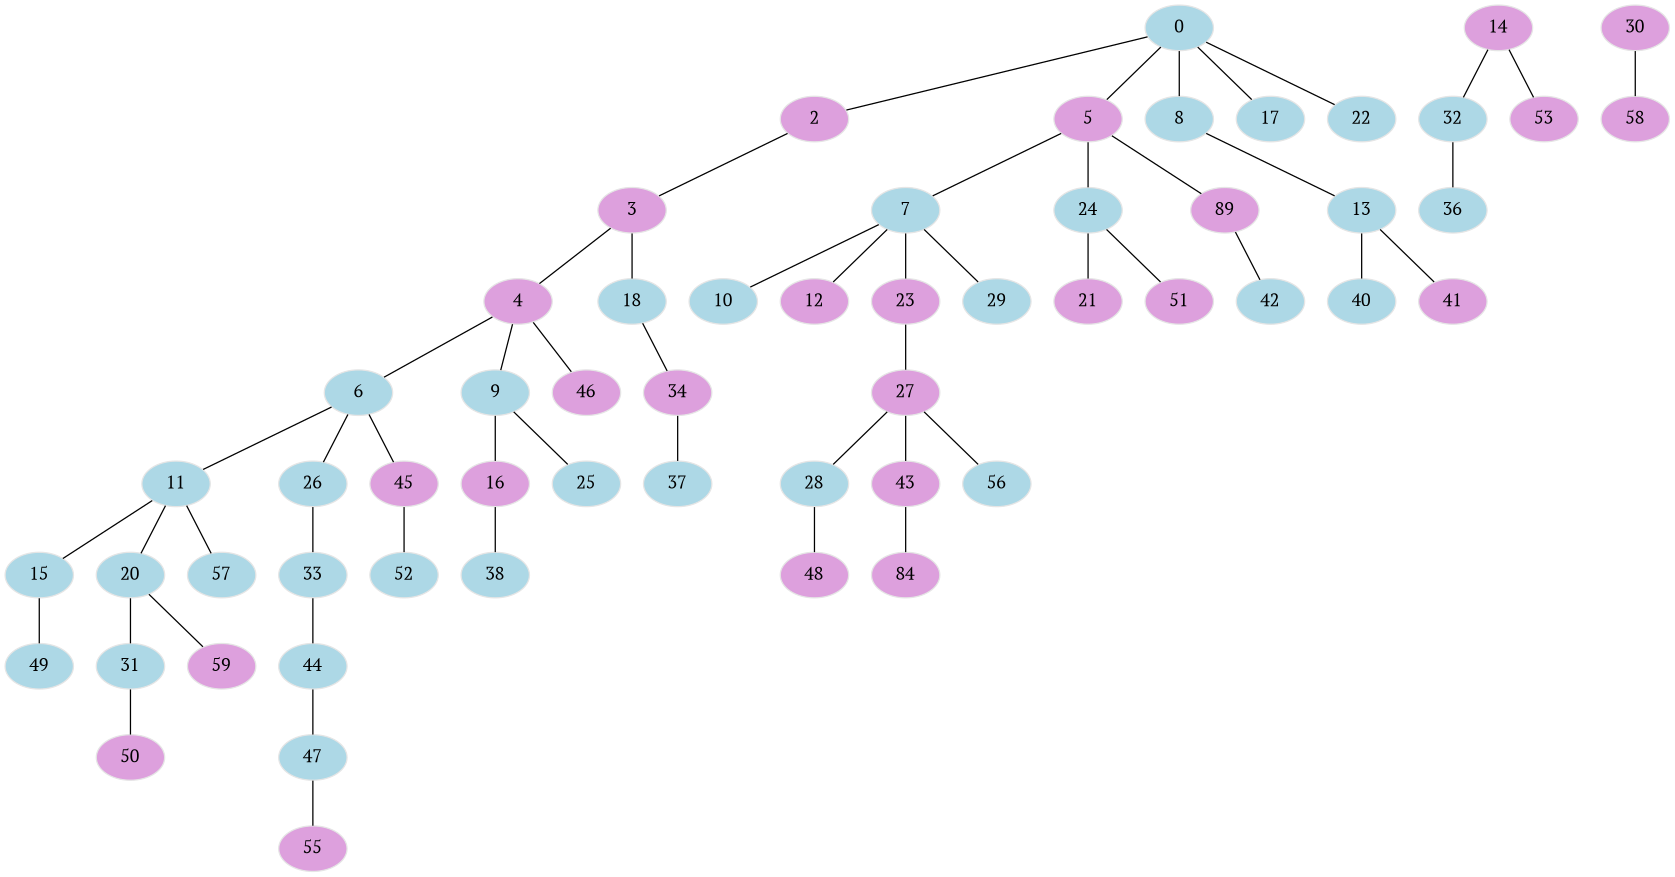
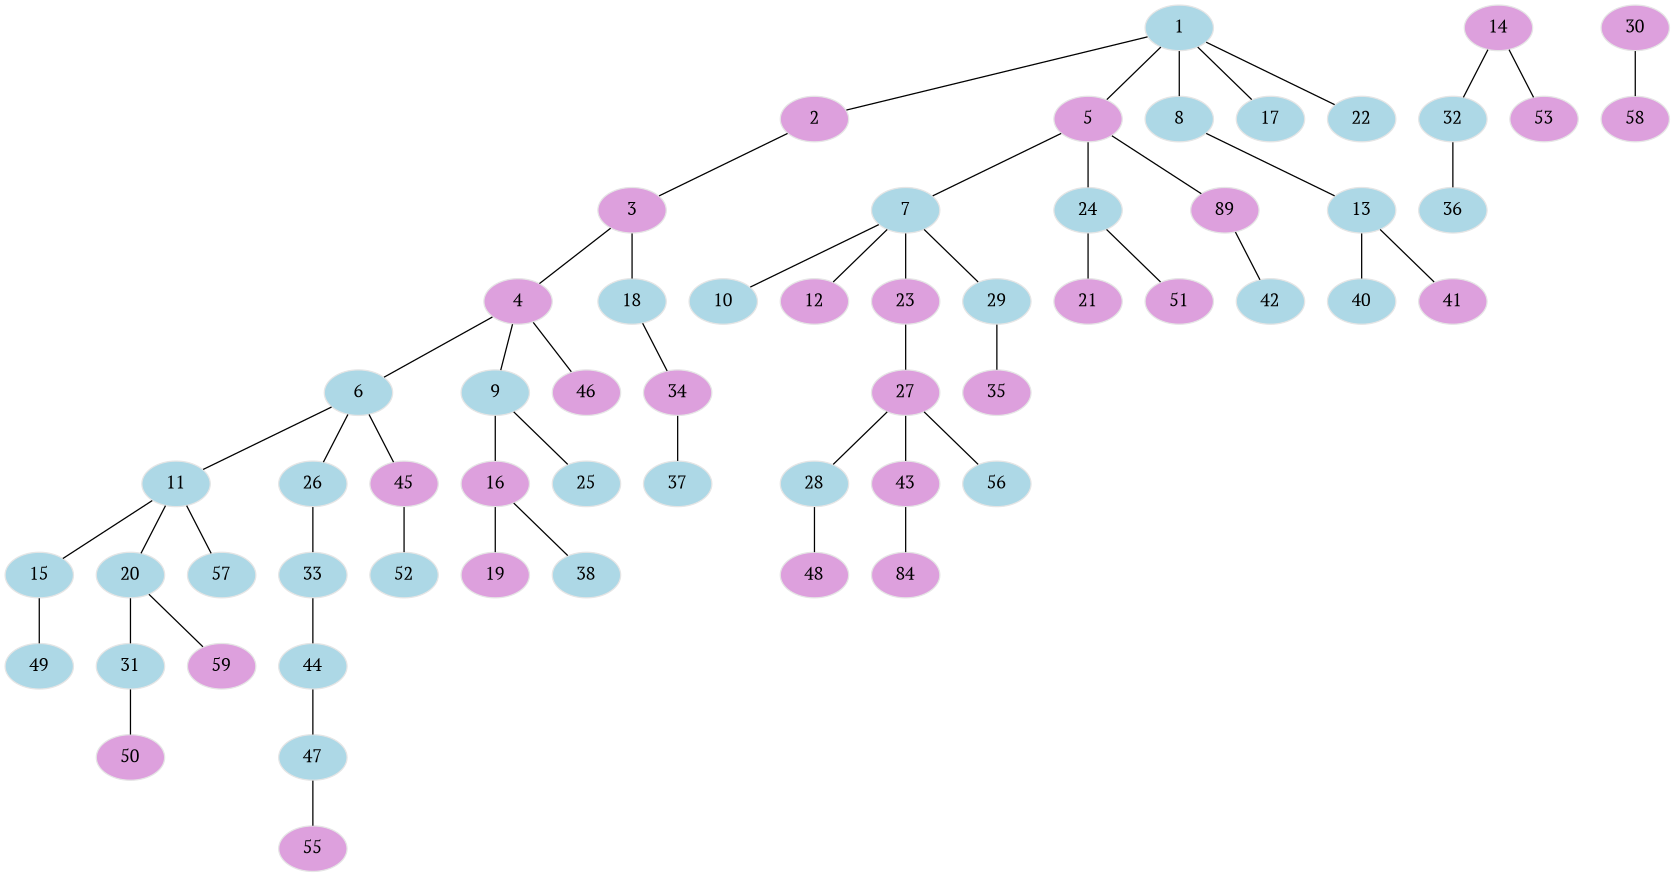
node "0": label "0" -> "1"
node "35": added
node "19": added
